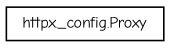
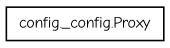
node "httpx._config.Proxy": label "httpx._config.Proxy" -> "config._config.Proxy"
